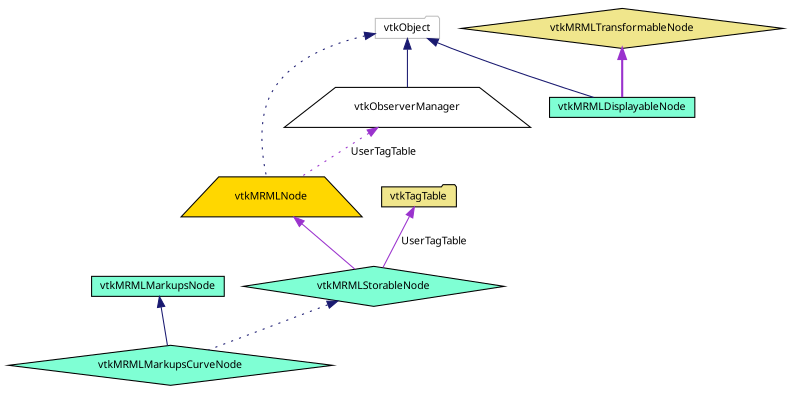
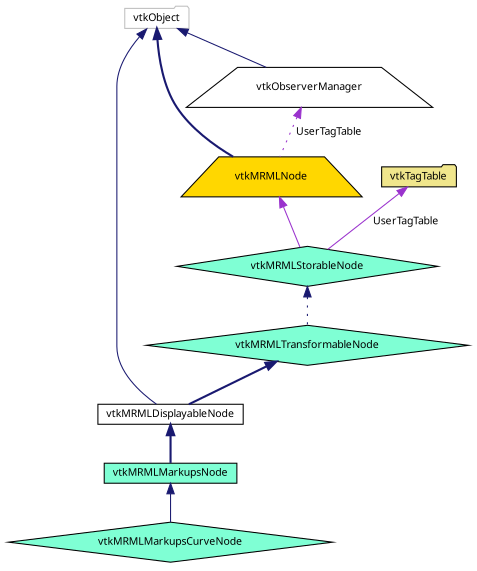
node "vtkMRMLTransformableNode": fillcolor khaki -> aquamarine
edge "vtkMRMLDisplayableNode" -> "vtkMRMLTransformableNode": color darkorchid3 -> midnightblue
edge "vtkMRMLNode" -> "vtkObject": style dotted -> bold
node "vtkMRMLDisplayableNode": fillcolor aquamarine -> white
edge "vtkMRMLMarkupsCurveNode" -> "vtkMRMLStorableNode": now "vtkMRMLTransformableNode" -> "vtkMRMLStorableNode"
edge "vtkMRMLMarkupsNode" -> "vtkMRMLDisplayableNode": added
